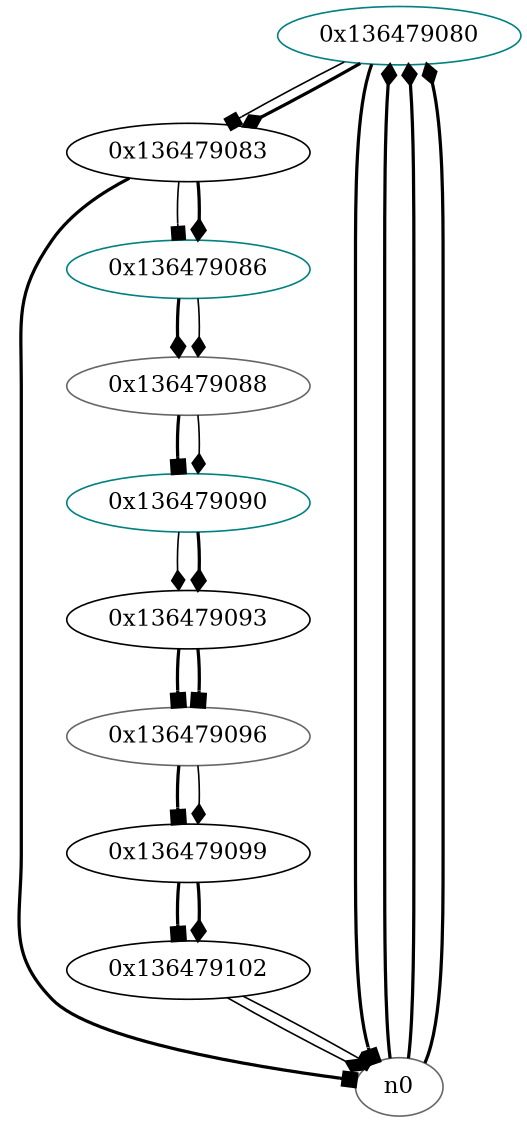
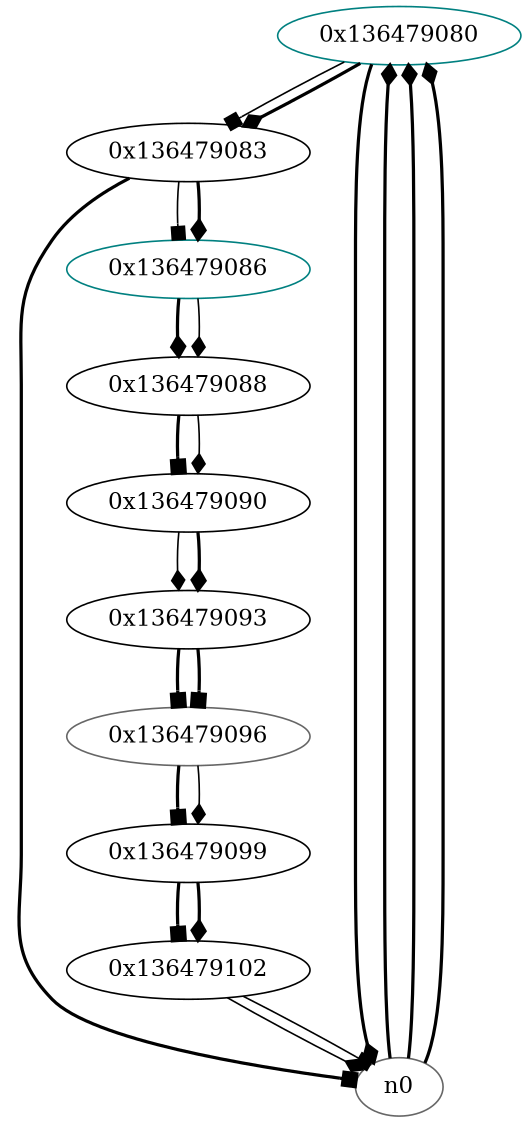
node "0x136479088": color gray40 -> black
node "0x136479090": color teal -> black
edge "0x136479080" -> "n0": arrowhead box -> diamond
